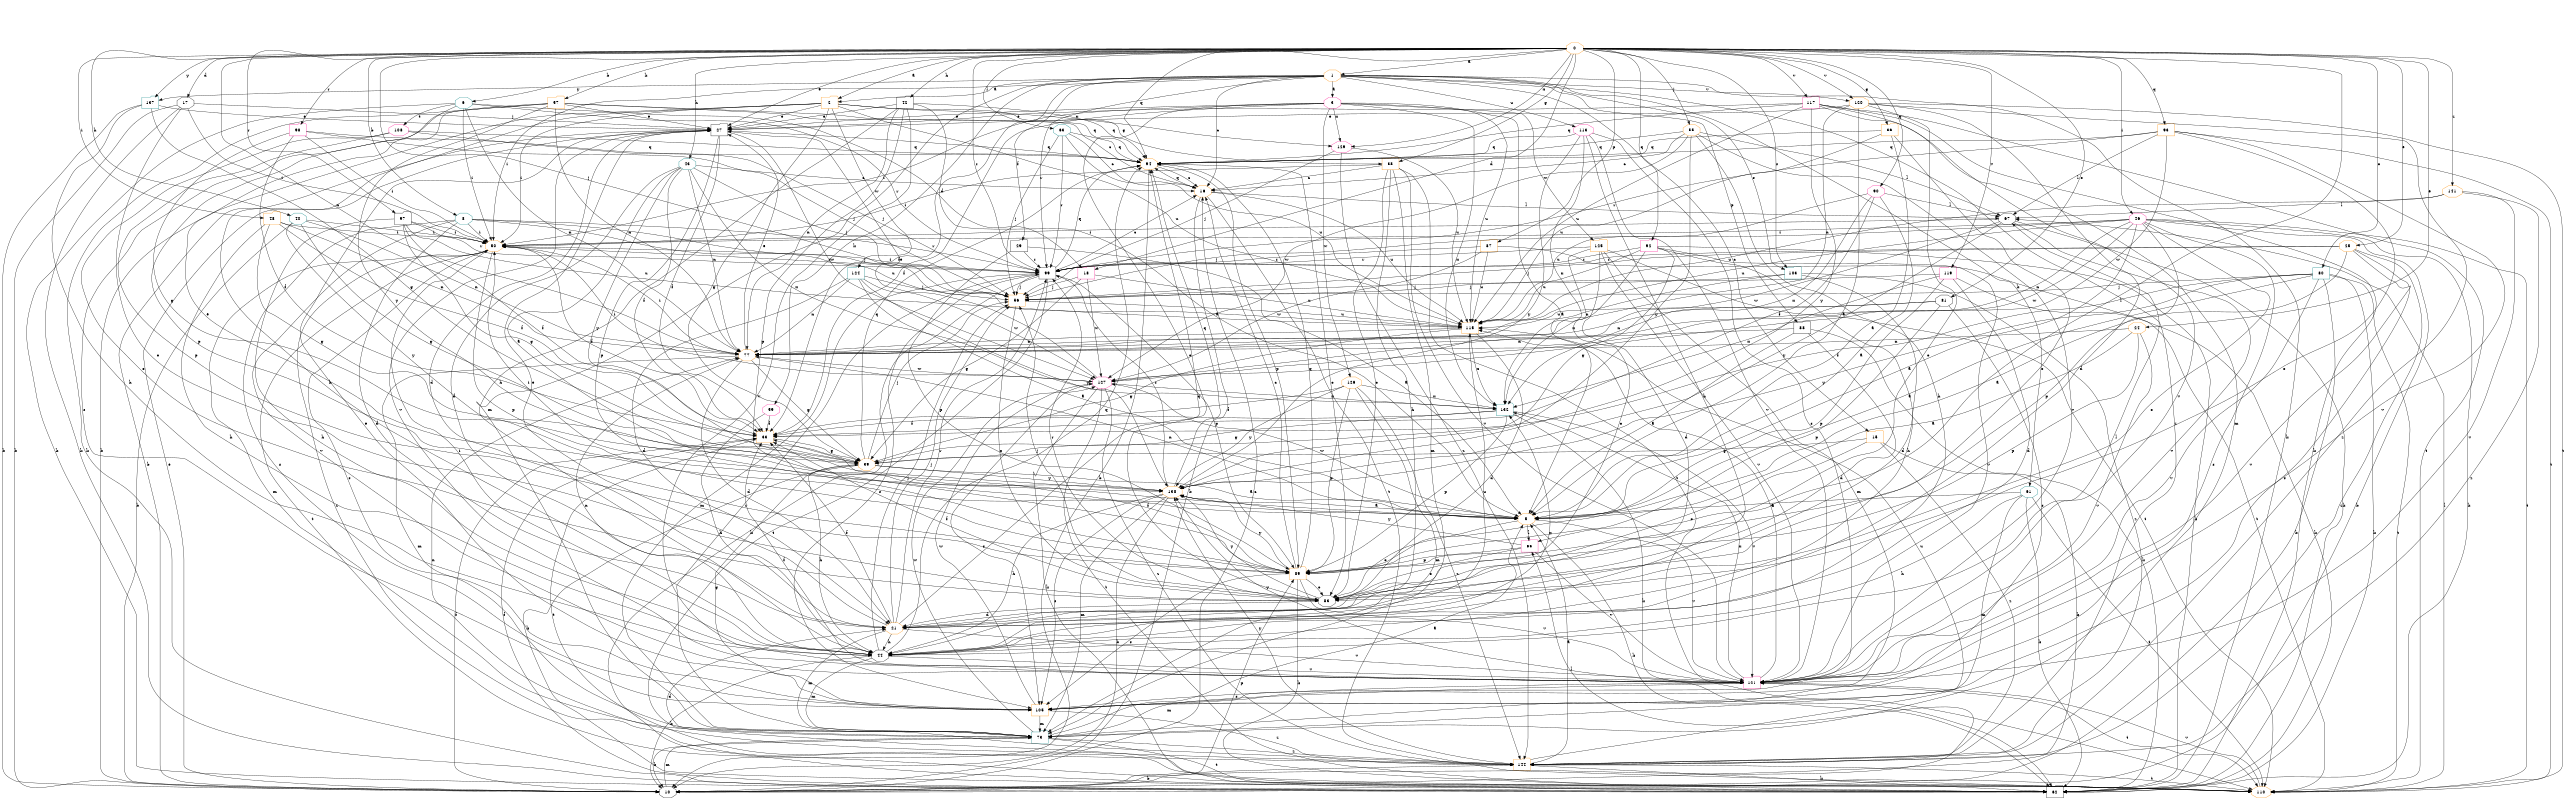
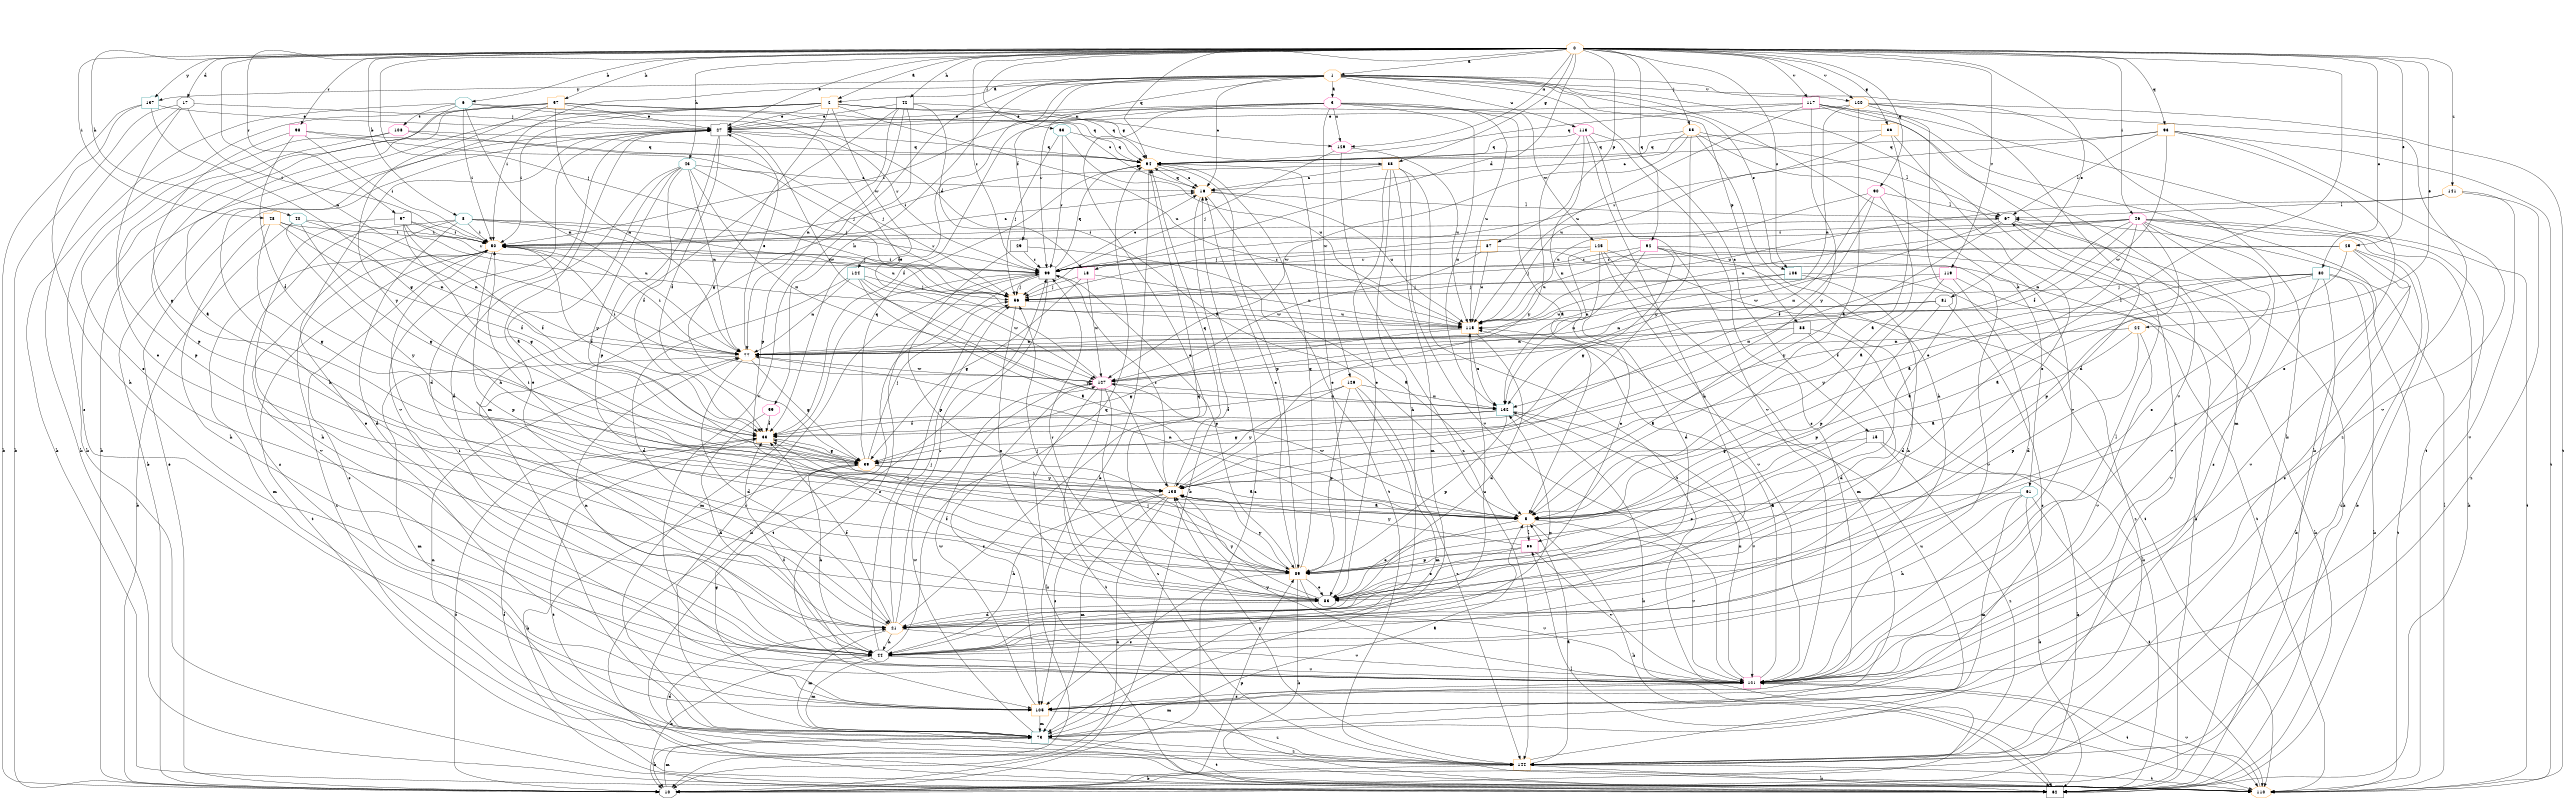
edge "63" -> "16": now "50" -> "16"
edge "46" -> "127": label "w" -> "f"
edge "57" -> "5": label "e" -> "a"
node "15": color darkorange -> black
edge "89" -> "33": label "f" -> "j"
